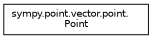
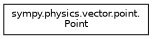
node "sympy.point.vector.point. Point": label "sympy.point.vector.point. Point" -> "sympy.physics.vector.point. Point"
